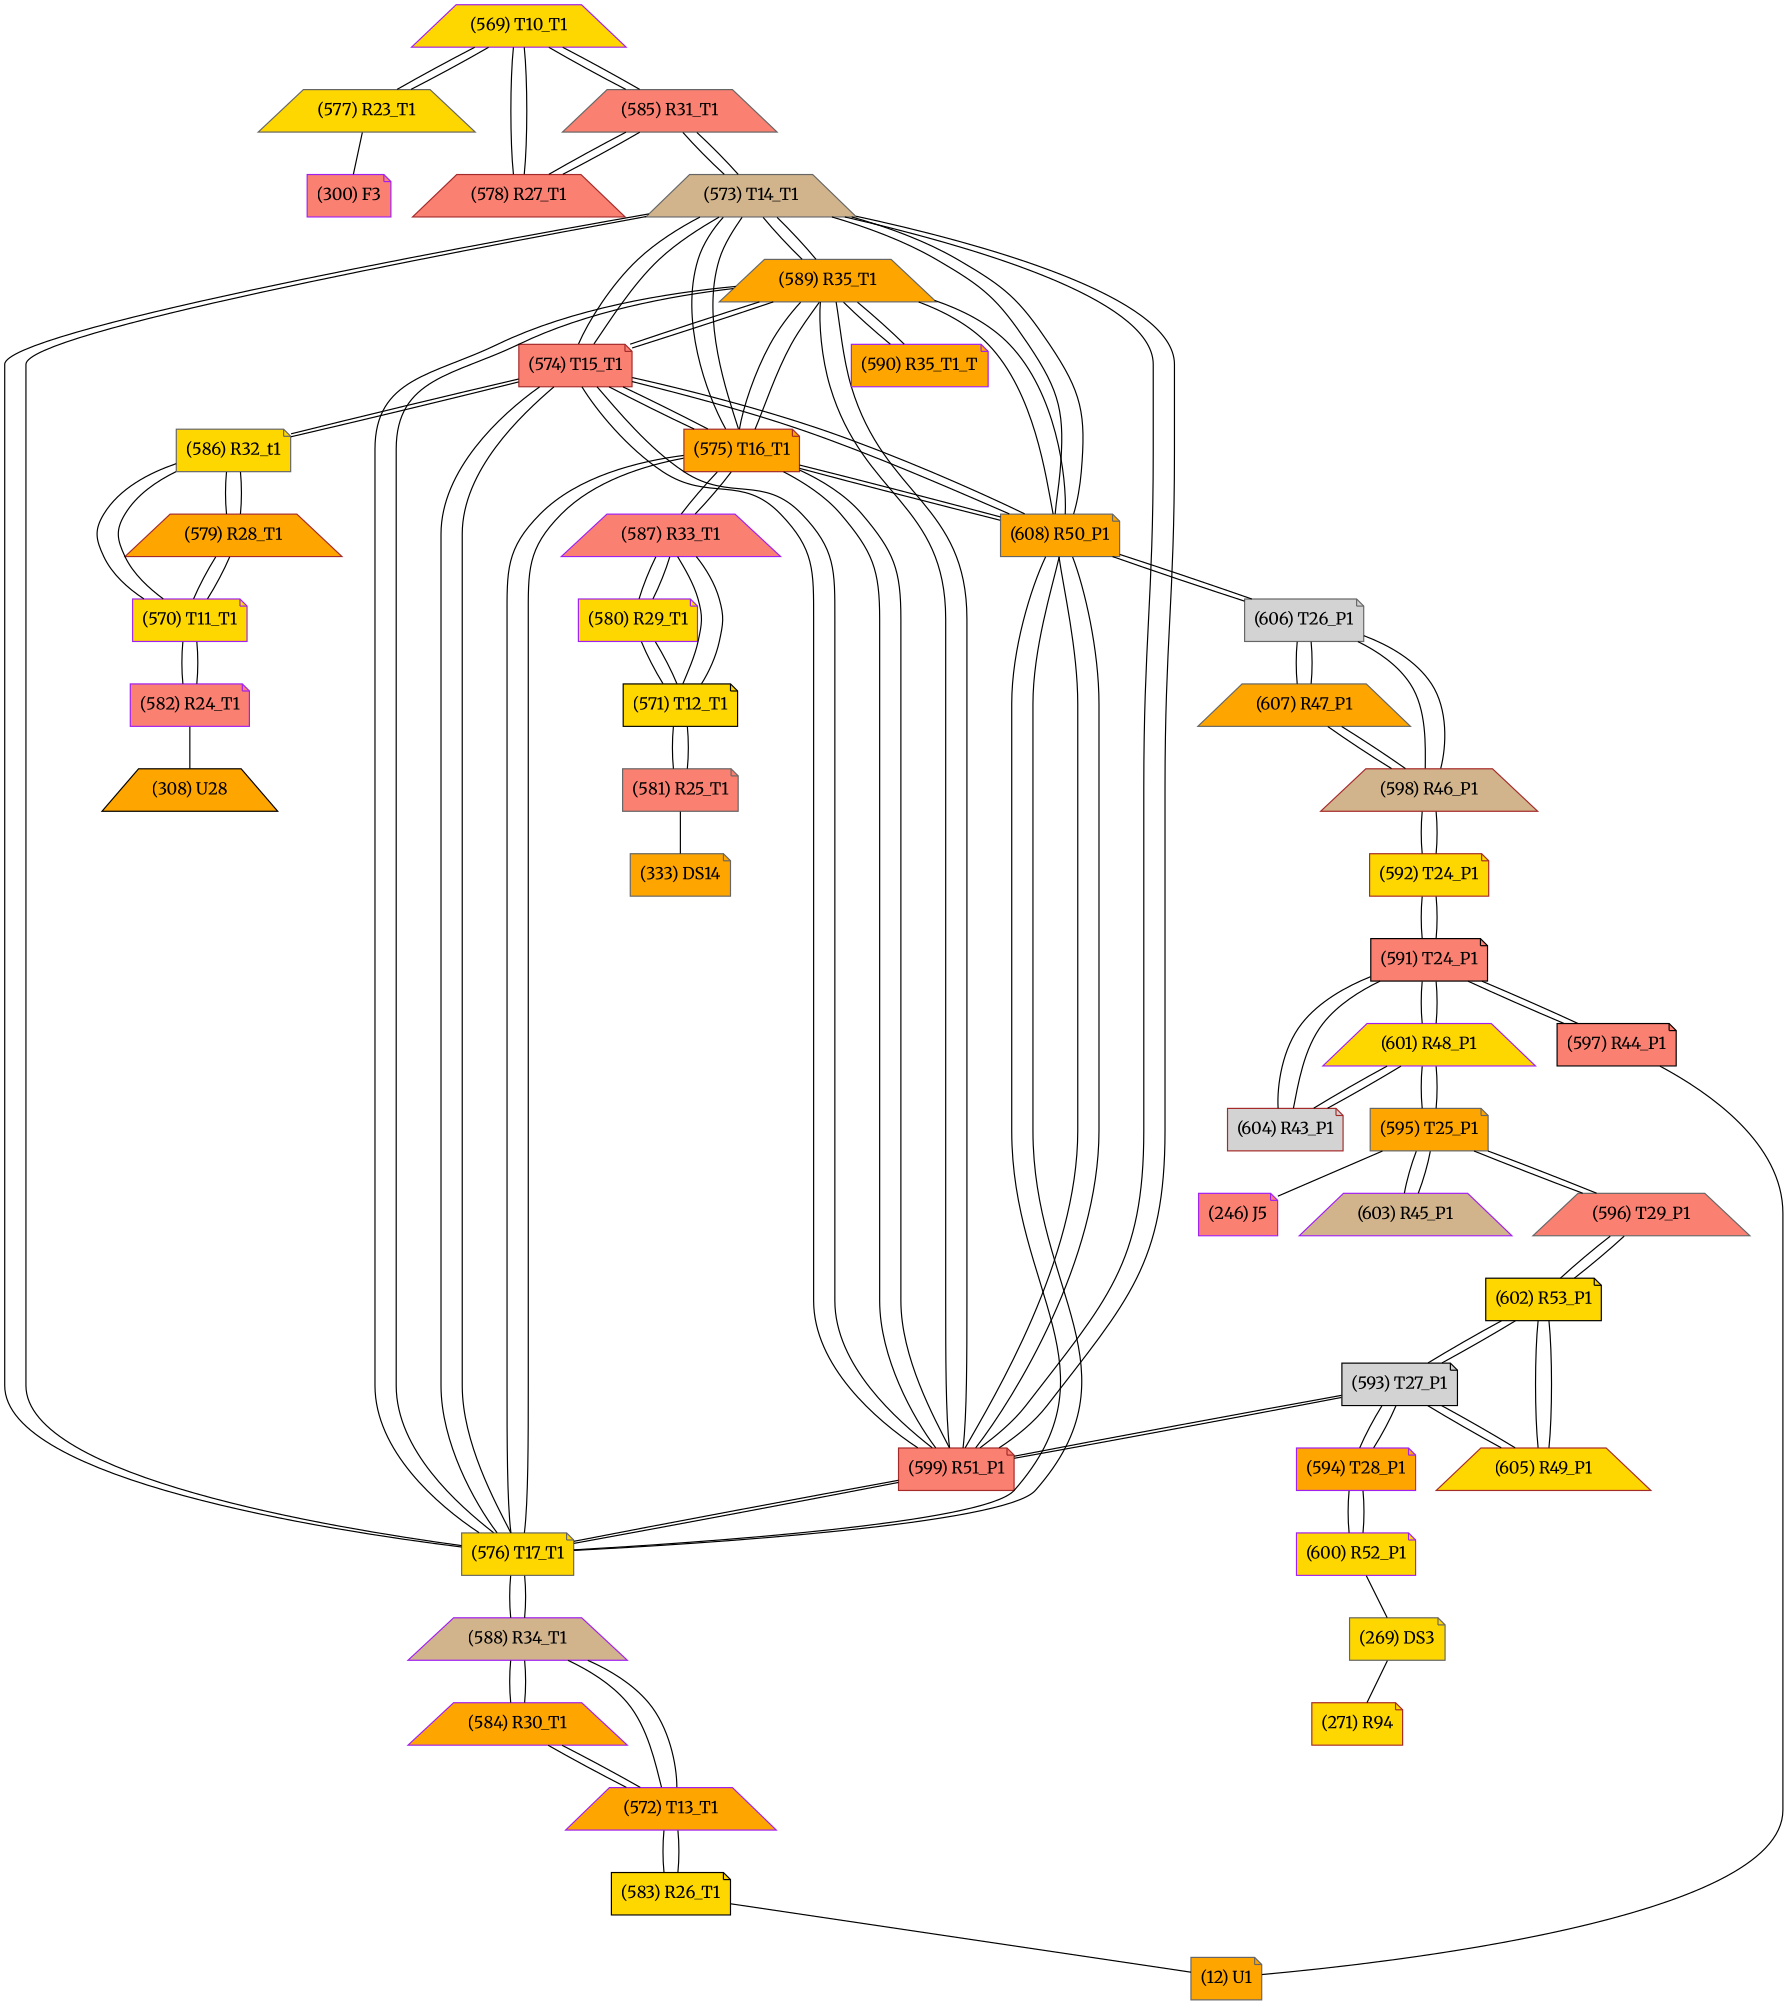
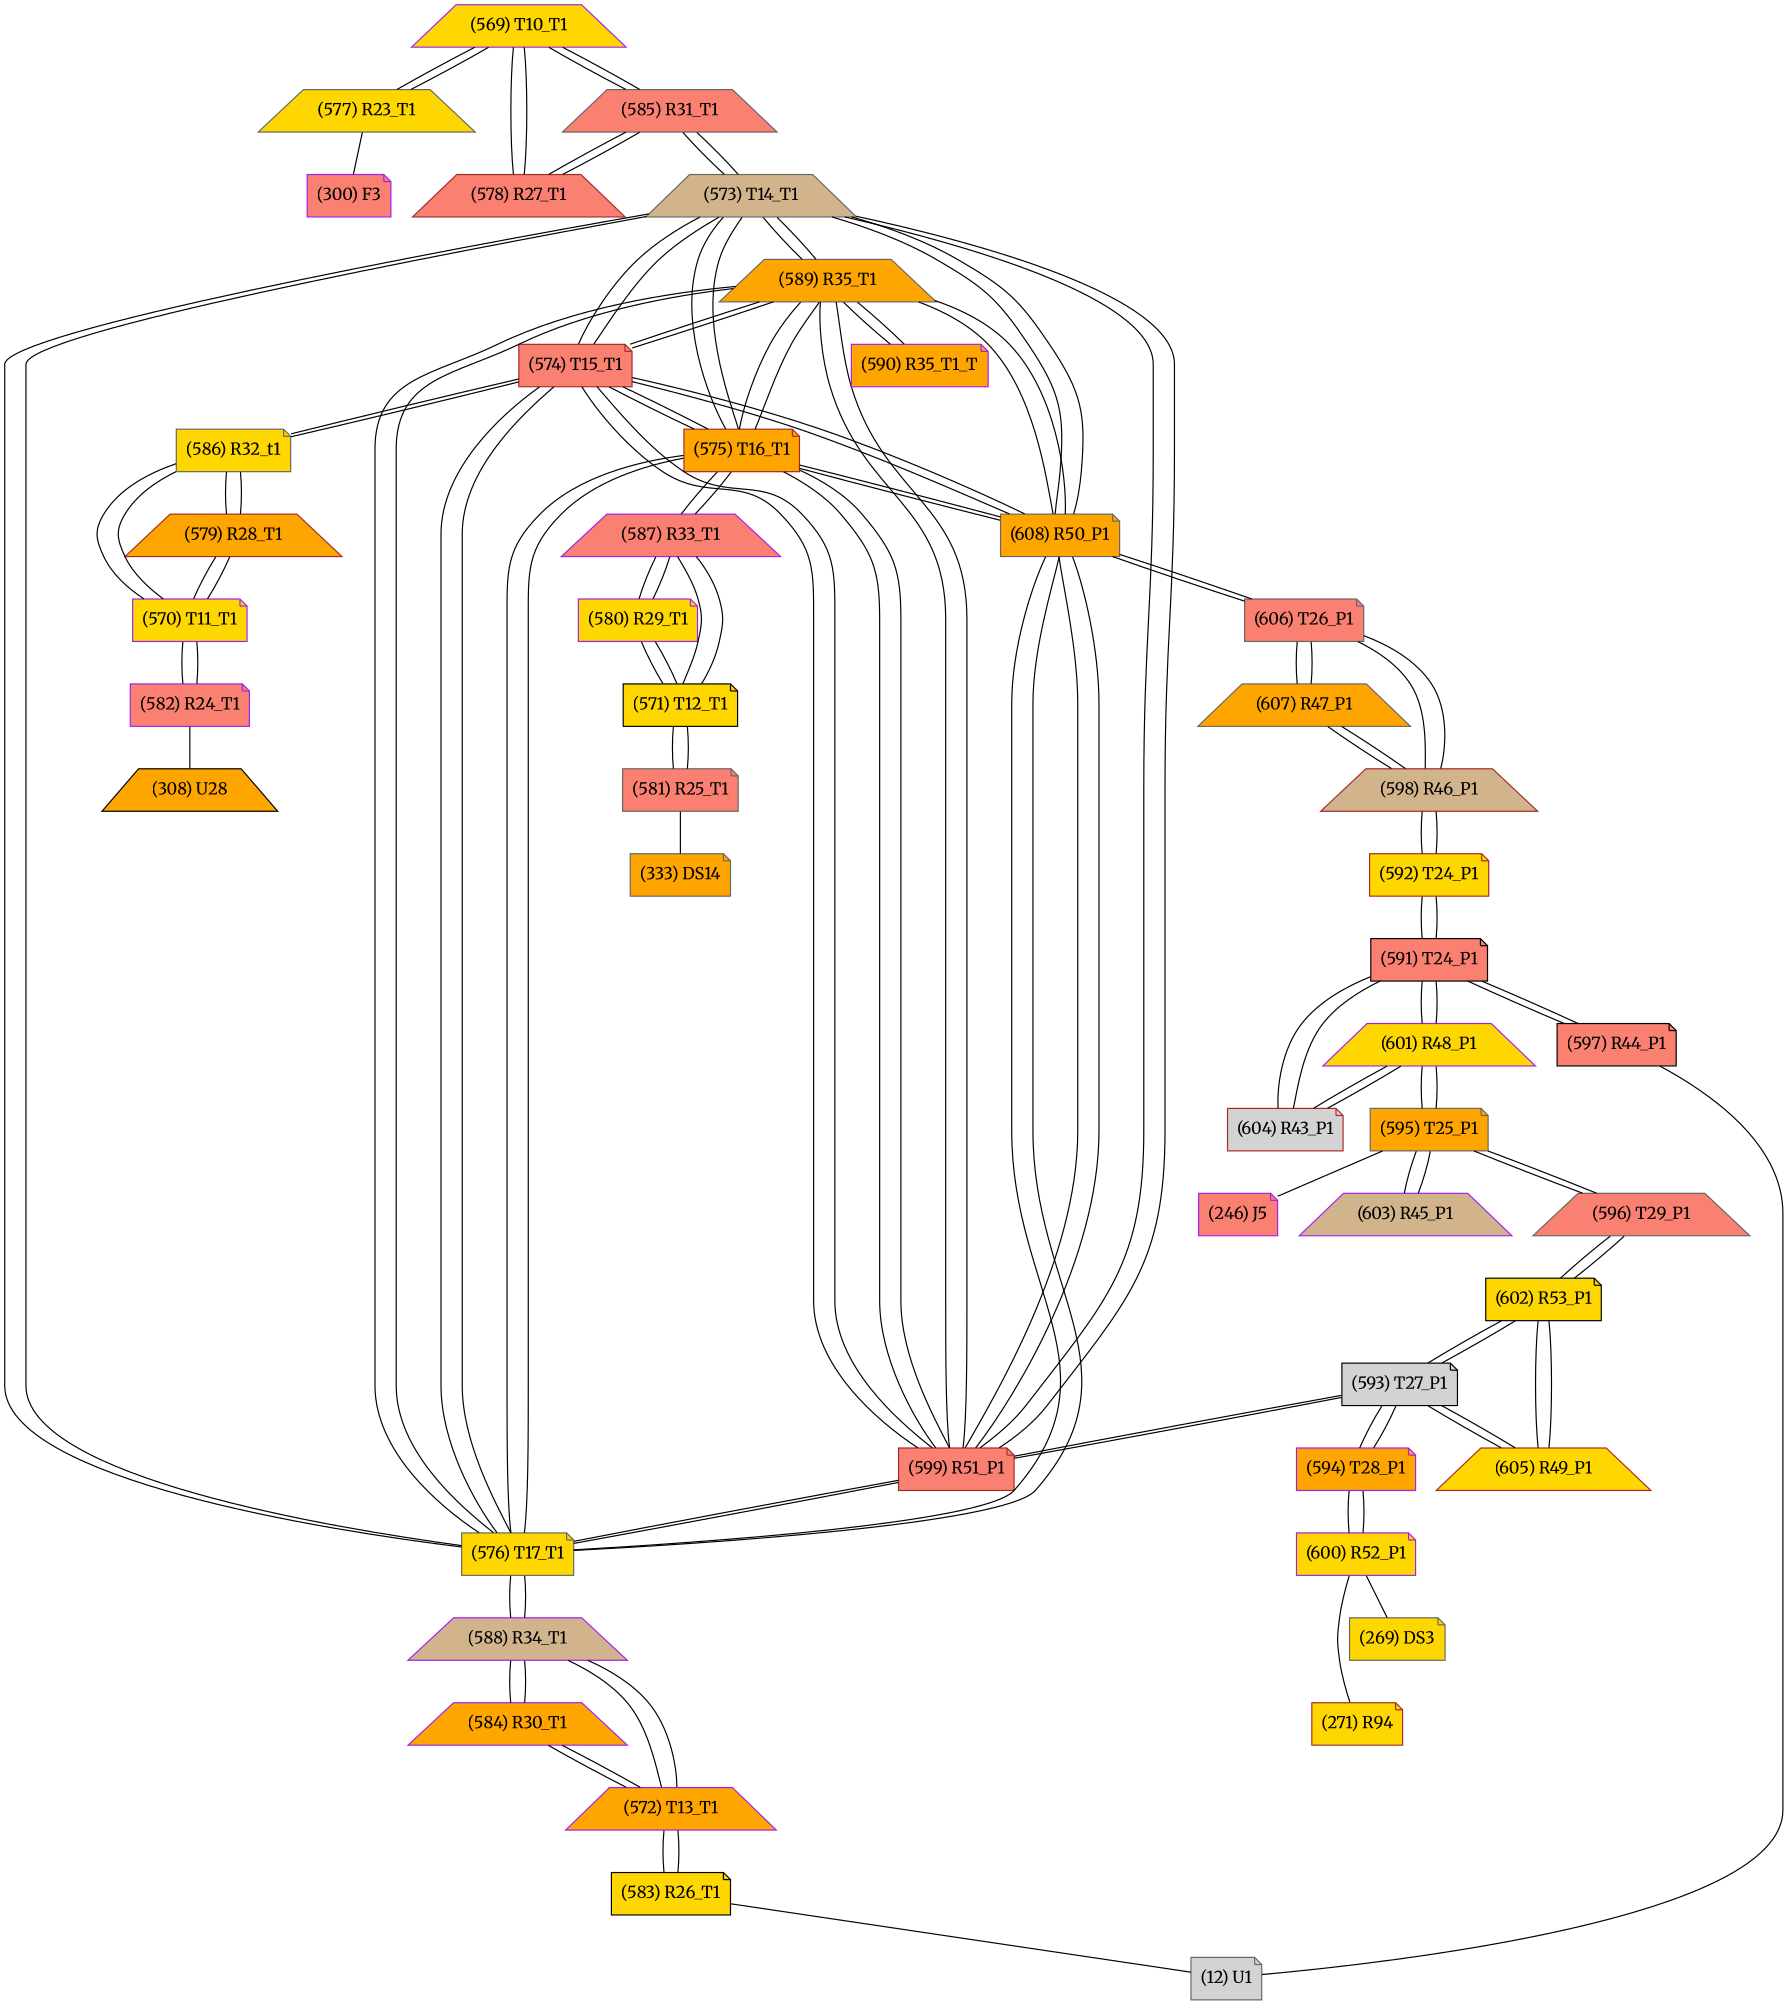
node "(606) T26_P1": fillcolor lightgrey -> salmon
edge "(269) DS3" -- "(271) R94": now "(600) R52_P1" -- "(271) R94"
node "(12) U1": fillcolor orange -> lightgrey
